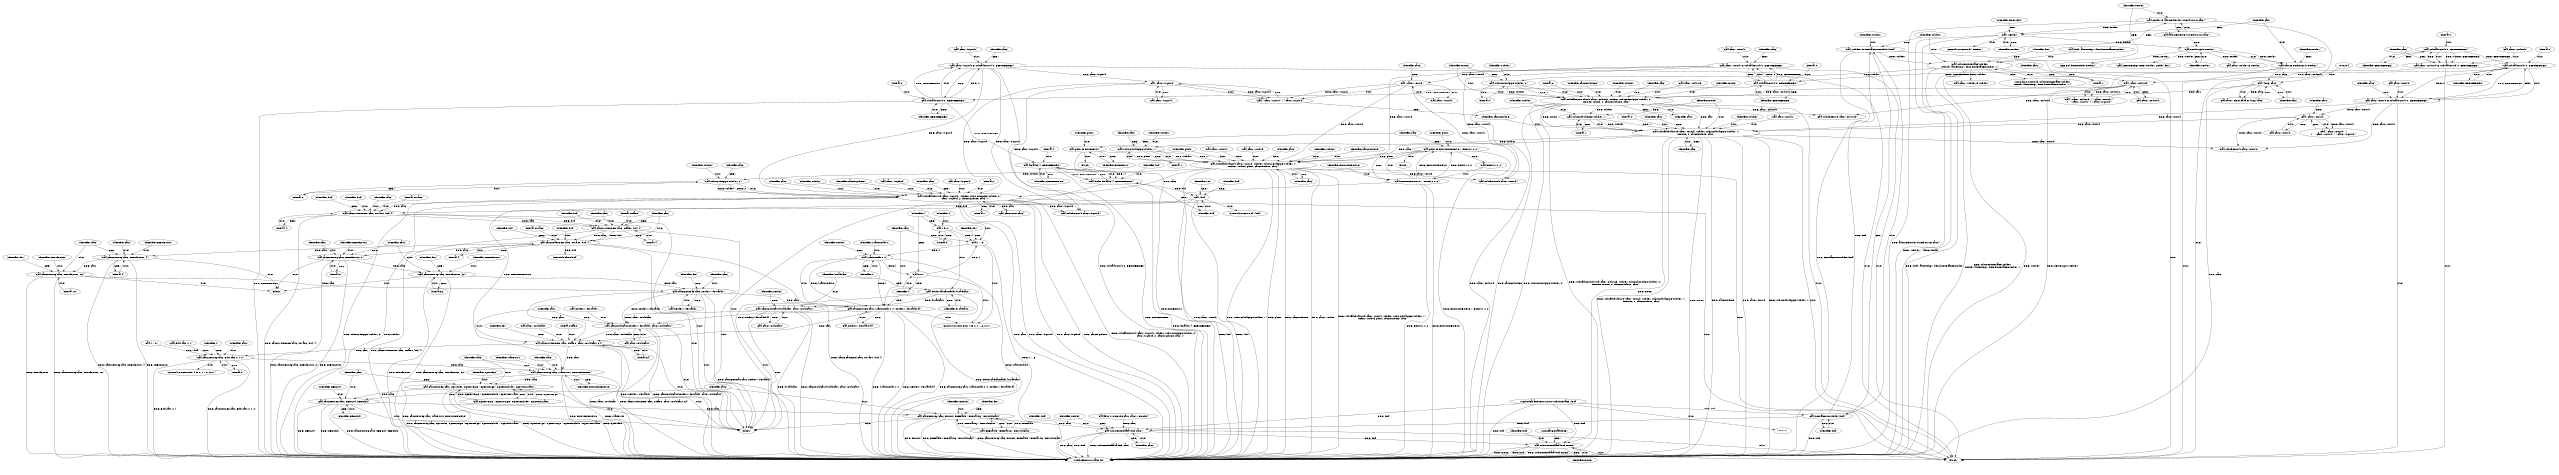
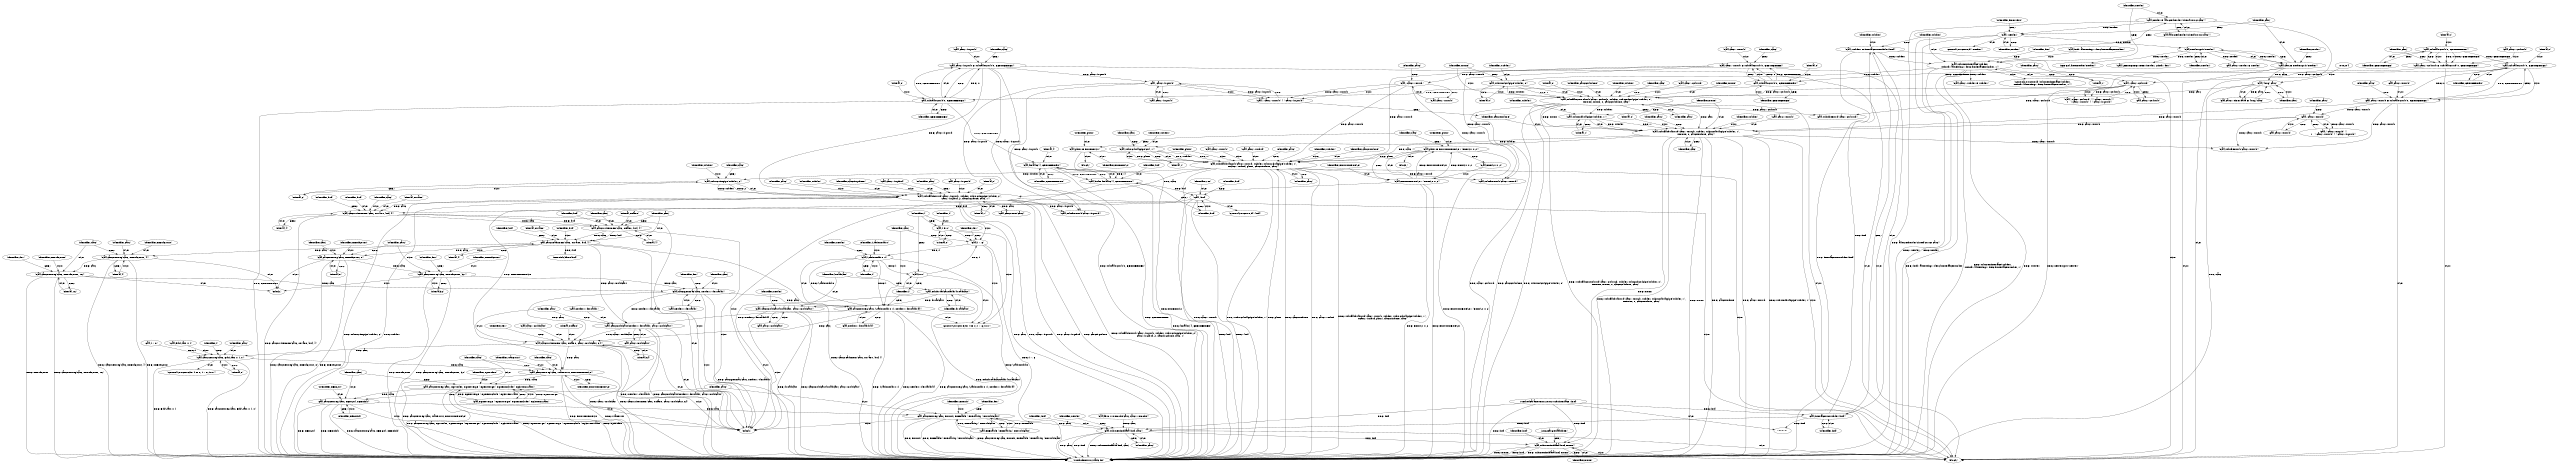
edge "(Identifier,ENOMEM)" -> "(Call,!netdev)": label "PKT: " -> "CFG: "
edge "(Call,alloc_etherdev(sizeof(struct catc)))" -> "(Call,netdev_priv(netdev))": now "(Call,catc = netdev_priv(netdev))" -> "(Call,netdev_priv(netdev))"
node "(Call,usb_rcvbulkpipe(usbdev, 1))": label "(Call,usb_rcvbulkpipe(usbdev, 1))" -> "(Call,usb_rcvbulkpipe(ctrl, 1))"
edge "(Call,pktsz = RX_PKT_SZ)" -> "(Identifier,RX_PKT_SZ)": removed, label "CFG:"
edge "(Identifier,ret)" -> "(Call,!buf)": label "CFG: " -> "AST: "
edge "(Call,i = 0)" -> "(Call,eth_broadcast_addr(broadcast))": now "(Call,i = 0)" -> "(ControlStructure,for (i = 0; i < 6; i++))"
edge "(Call,catc_set_reg(catc, RxBufCount, 16))" -> "(Literal,16)": added, label "CFG:"
edge "(Call,catc_multicast(broadcast, catc->multicast))" -> "(Call,catc_multicast(netdev->dev_addr, catc->multicast))": now "(Call,catc_read_mem(catc, 0x7a80, buf, 4))" -> "(Call,catc_multicast(netdev->dev_addr, catc->multicast))"
edge "(Call,i < 8)" -> "(Call,catc_set_reg(catc, EthStats + i, 0))": label "DDG: !buf" -> "DDG: i"
node "(Call,catc_set_reg(catc, MaxBurst, RX_MAX_NULL))": label "(Call,catc_set_reg(catc, MaxBurst, RX_MAX_NULL))" -> "(Call,catc_set_reg(catc, MaxBurst, RX_MAX_BURST))"
edge "(MethodParameterIn,struct usb_interface *intf)" -> "(Call,interface_to_usbdev(intf))": label "PKT: intf" -> "DDG: intf"
edge "(Call,usb_set_intfdata(intf, catc))" -> "(Call,usb_set_intfdata(intf, NULL))": label "DDG: intf" -> "MAX: intf"
edge "(Call,catc_write_mem(catc, 0xfa80, buf, 4))" -> "(MethodReturn,static int)": removed, label "DDG: catc_write_mem(catc, 0xfa80, buf, 4)"
edge "(Call,interface_to_usbdev(intf))" -> "(MethodReturn,static int)": now "(Call,interface_to_usbdev(intf))" -> "1000101"
